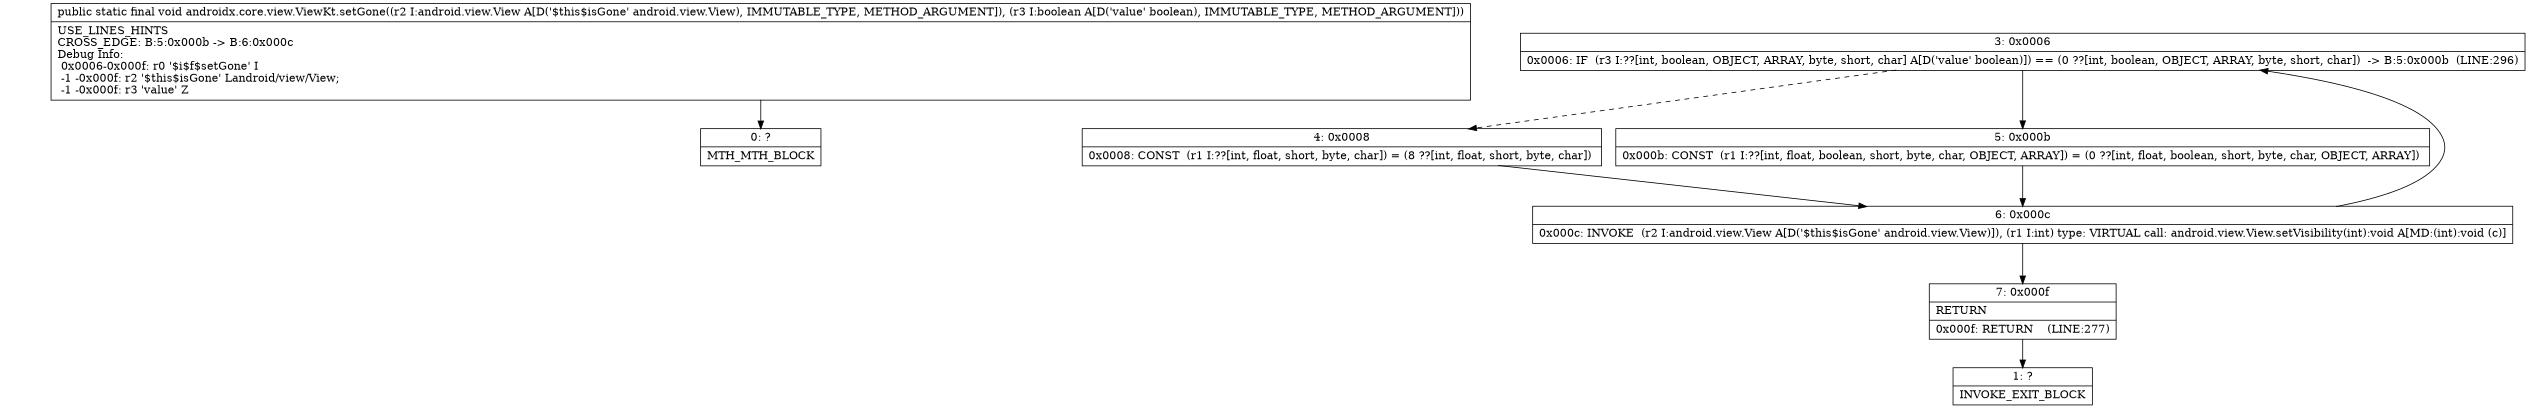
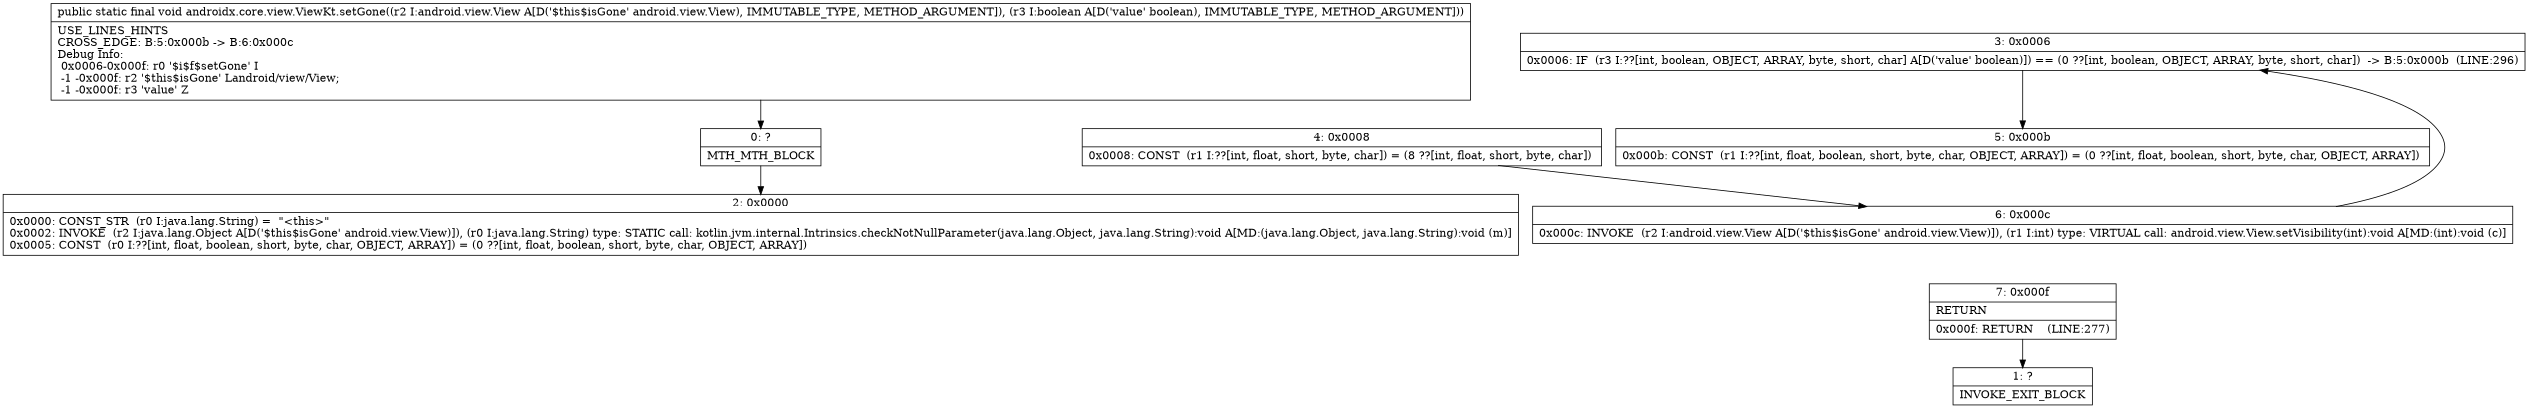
edge "3: 0x0006" -> "4: 0x0008": removed
edge "5: 0x000b" -> "6: 0x000c": removed
node "2: 0x0000": added
edge "6: 0x000c" -> "7: 0x000f": removed
